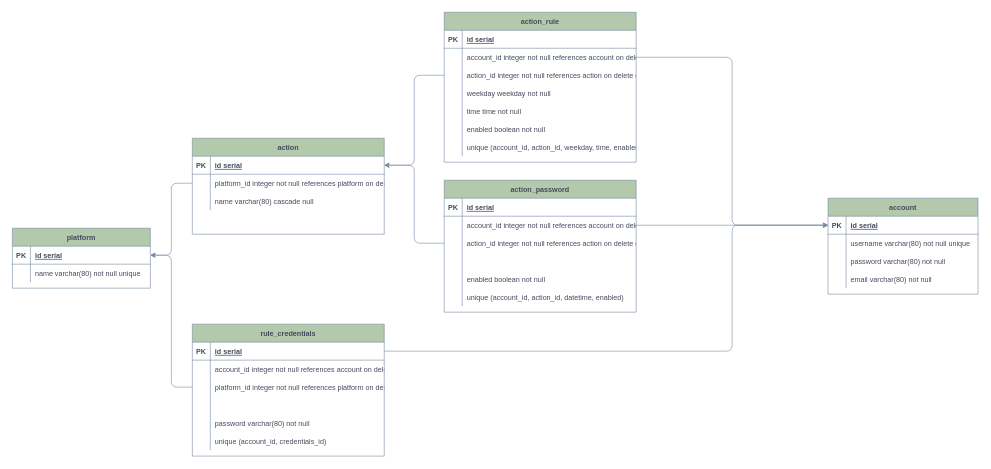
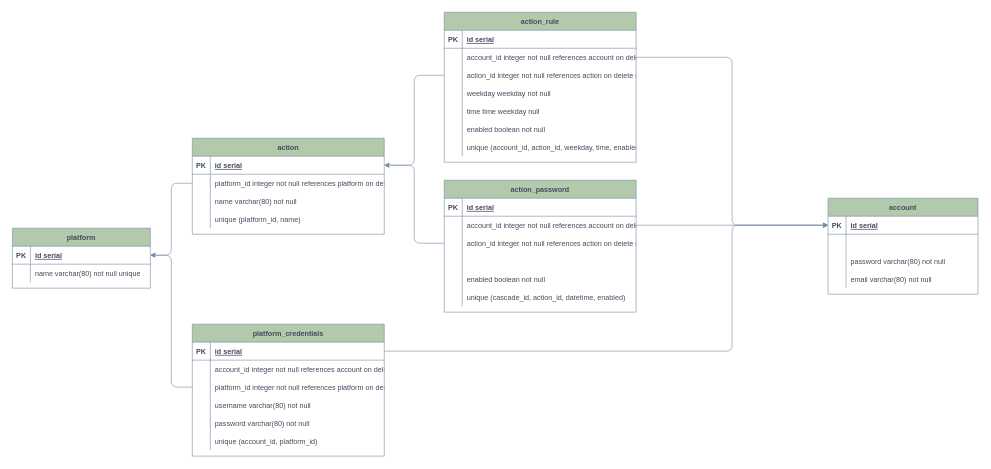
node "time time not null": label "time time not null" -> "time time weekday null"
node "name varchar(80) cascade null": label "name varchar(80) cascade null" -> "name varchar(80) not null"
node "unique (platform_id, name)": added
node "username varchar(80) not null unique": removed
node "unique (account_id, action_id, datetime, enabled)": label "unique (account_id, action_id, datetime, enabled)" -> "unique (cascade_id, action_id, datetime, enabled)"
node "rule_credentials": label "rule_credentials" -> "platform_credentials"
node "username varchar(80) not null": added
node "unique (account_id, credentials_id)": label "unique (account_id, credentials_id)" -> "unique (account_id, platform_id)"
